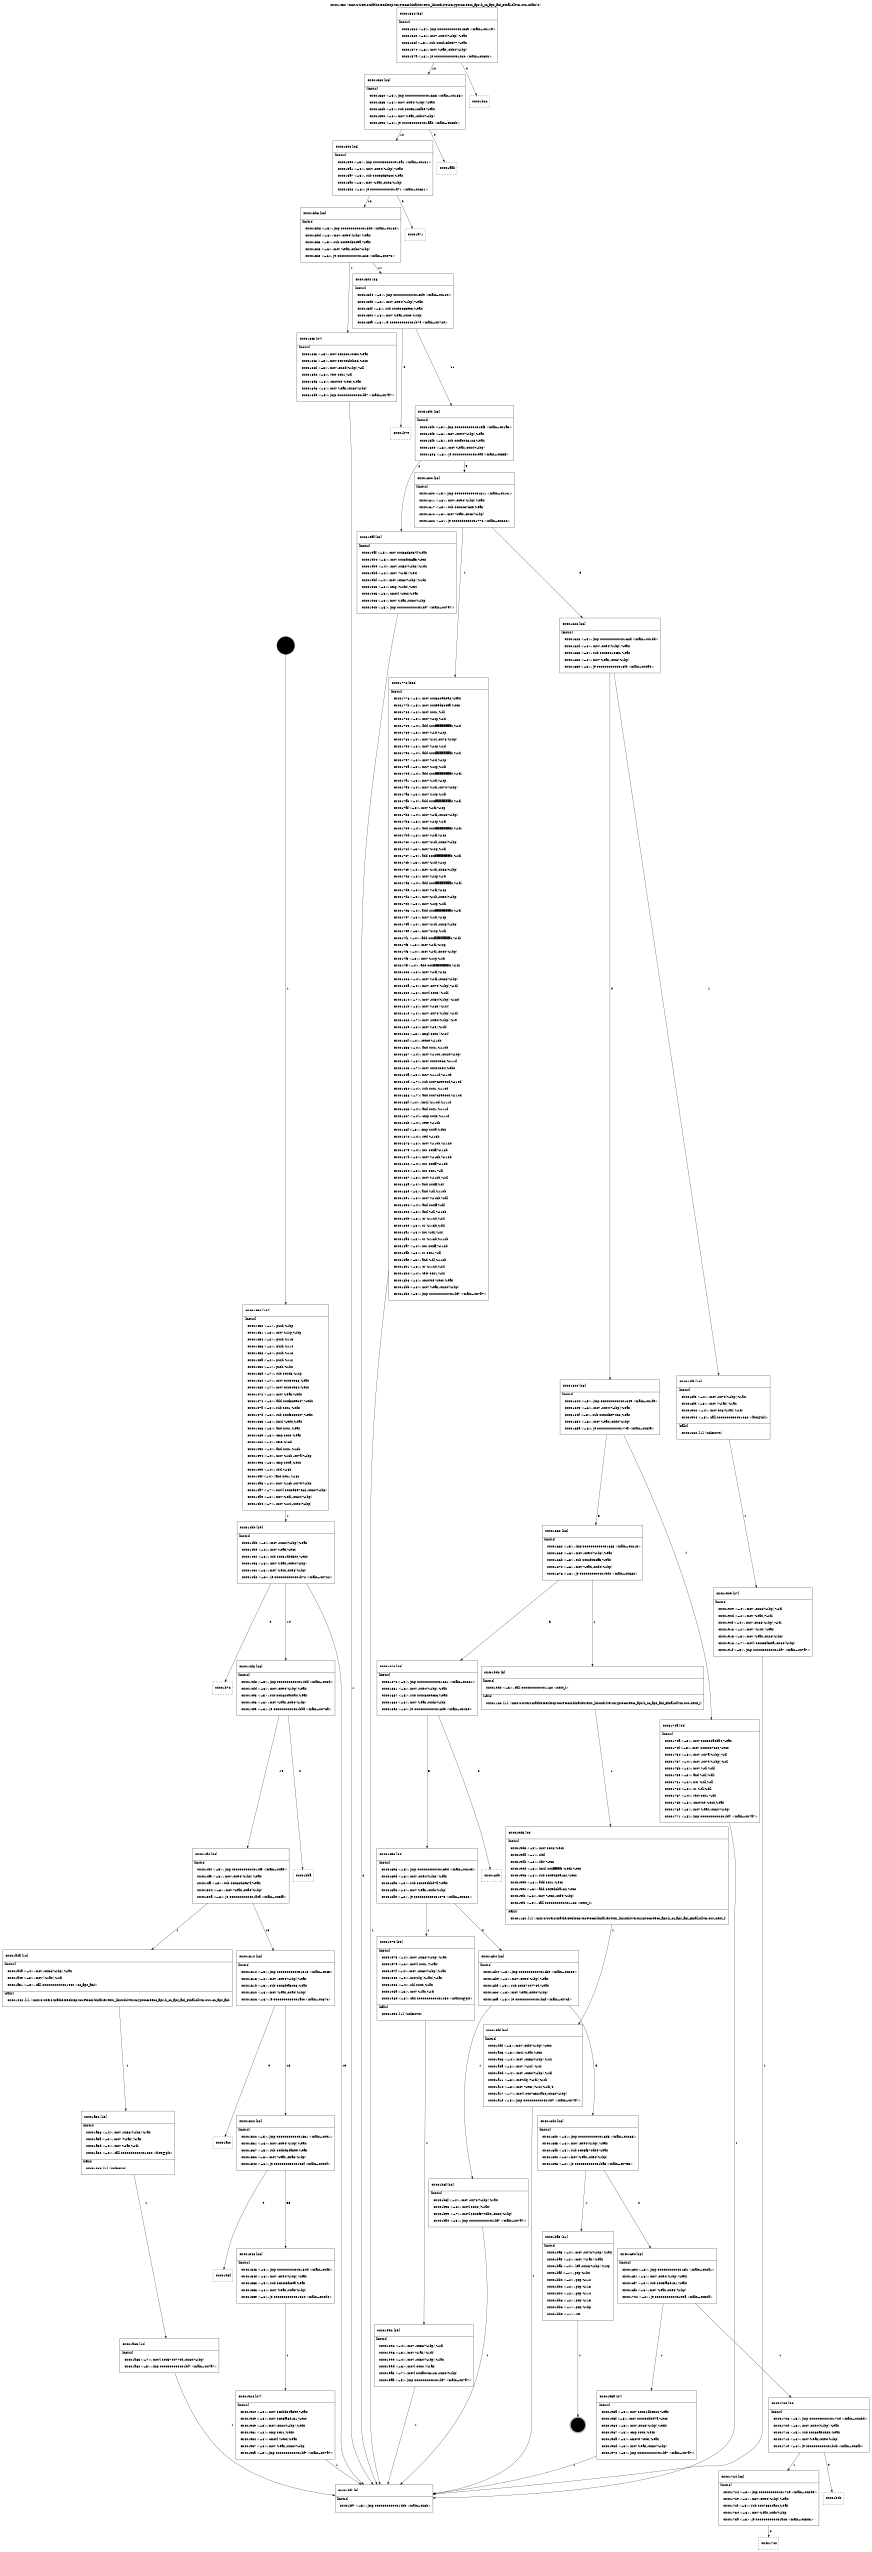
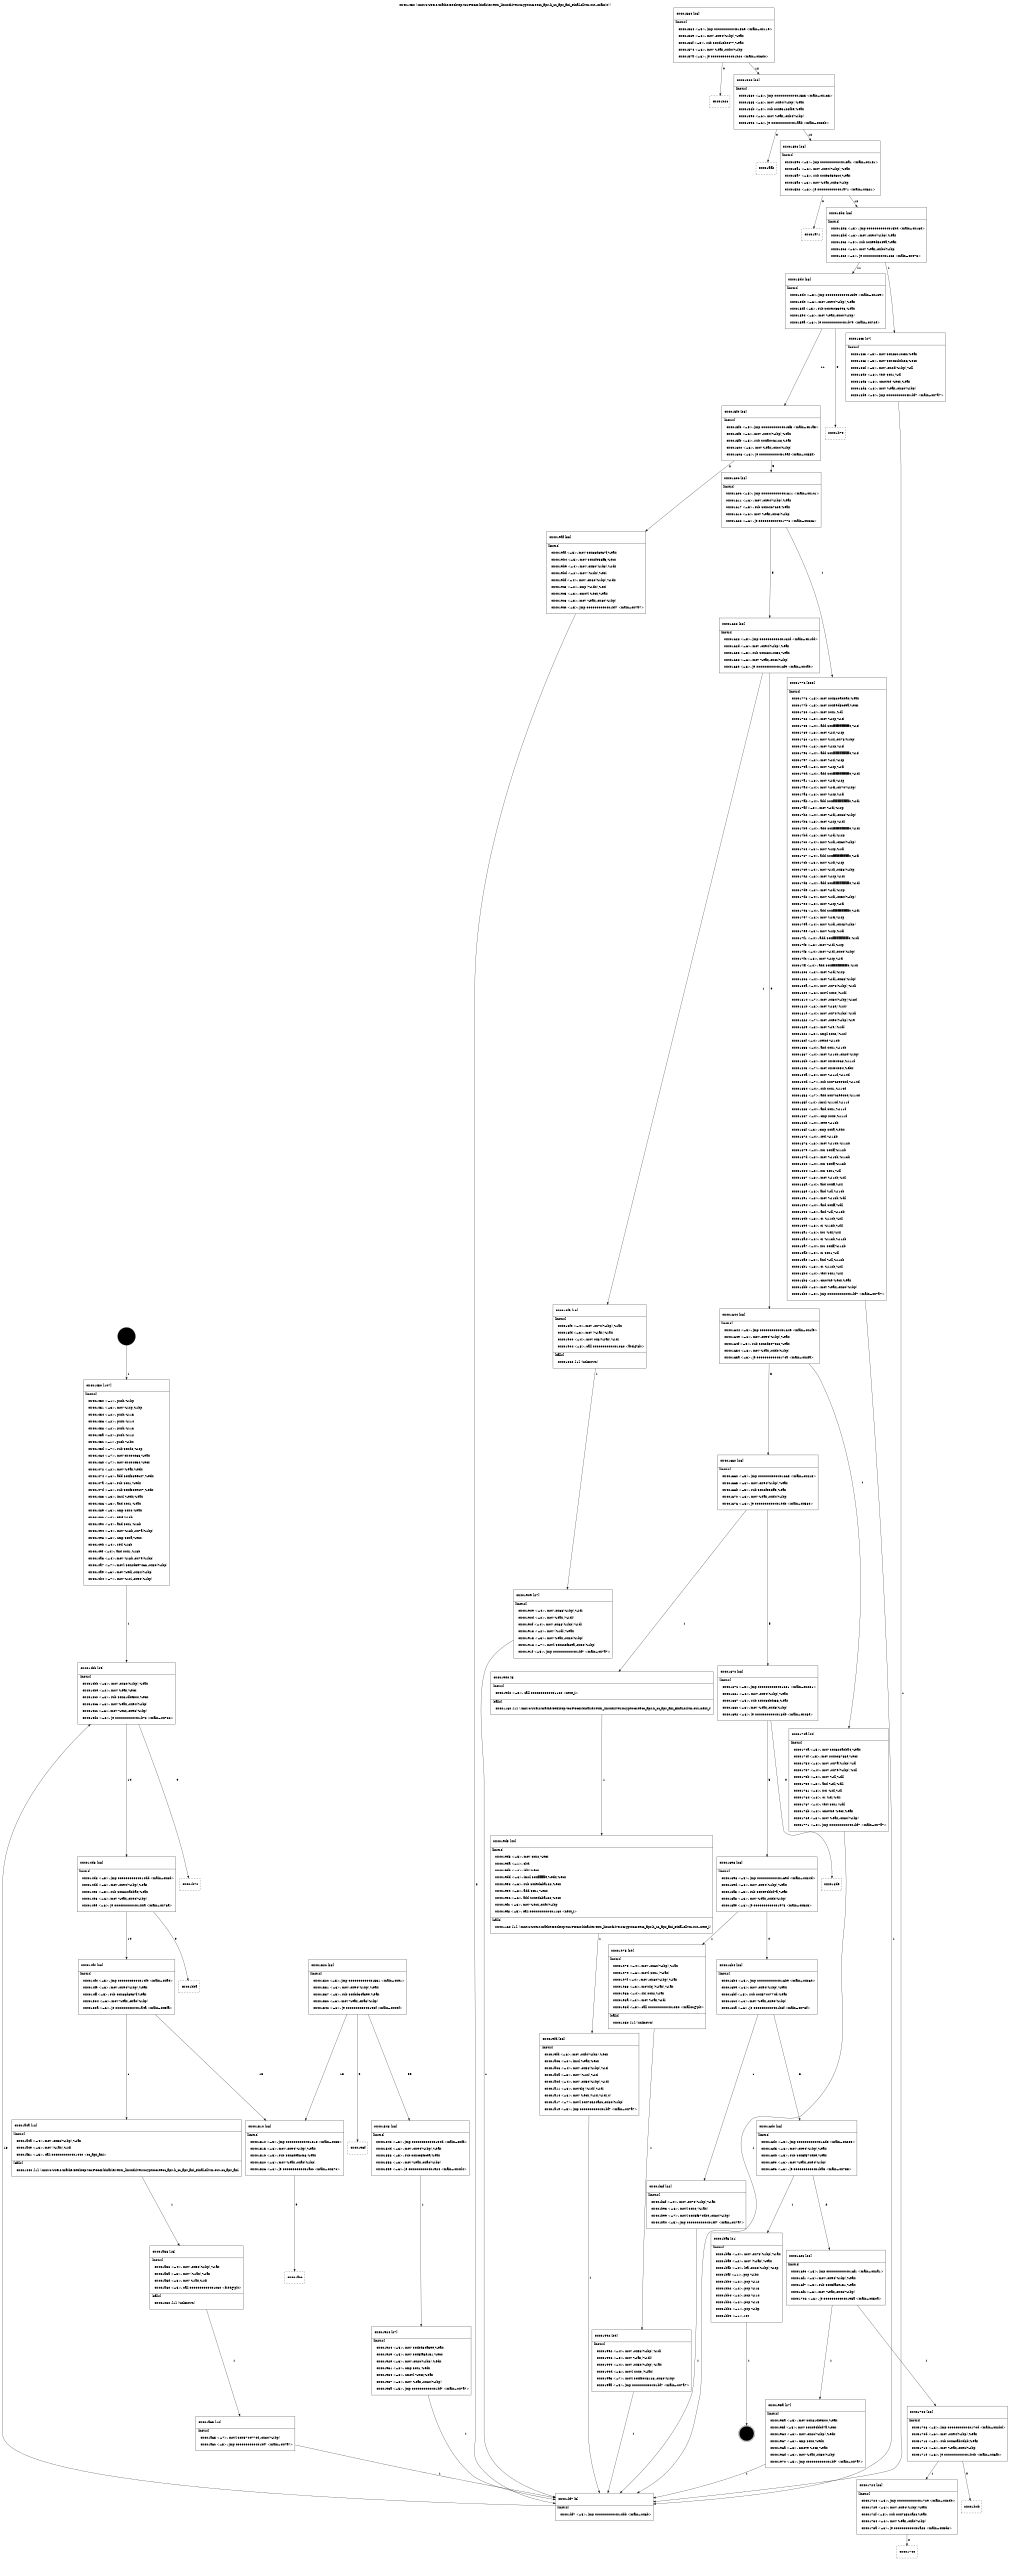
edge "0x4014bb [29]" -> "0x401bf7 [5]": reversed
edge "0x401510 [28]" -> "0x40152c [28]": reversed
